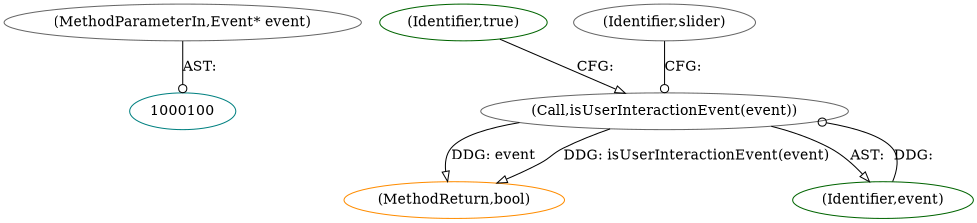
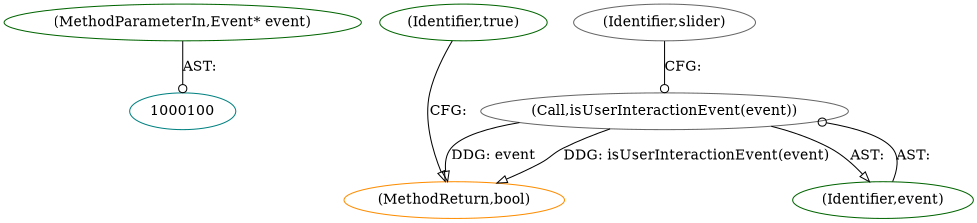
node "(MethodParameterIn,Event* event)": color gray40 -> darkgreen
edge "(Identifier,true)" -> "(Call,isUserInteractionEvent(event))": now "(Identifier,true)" -> "(MethodReturn,bool)"
edge "(Identifier,event)" -> "(Call,isUserInteractionEvent(event))": label "DDG: " -> "AST: "
